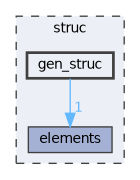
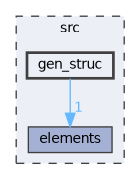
cluster "struc": label "struc" -> "src"
